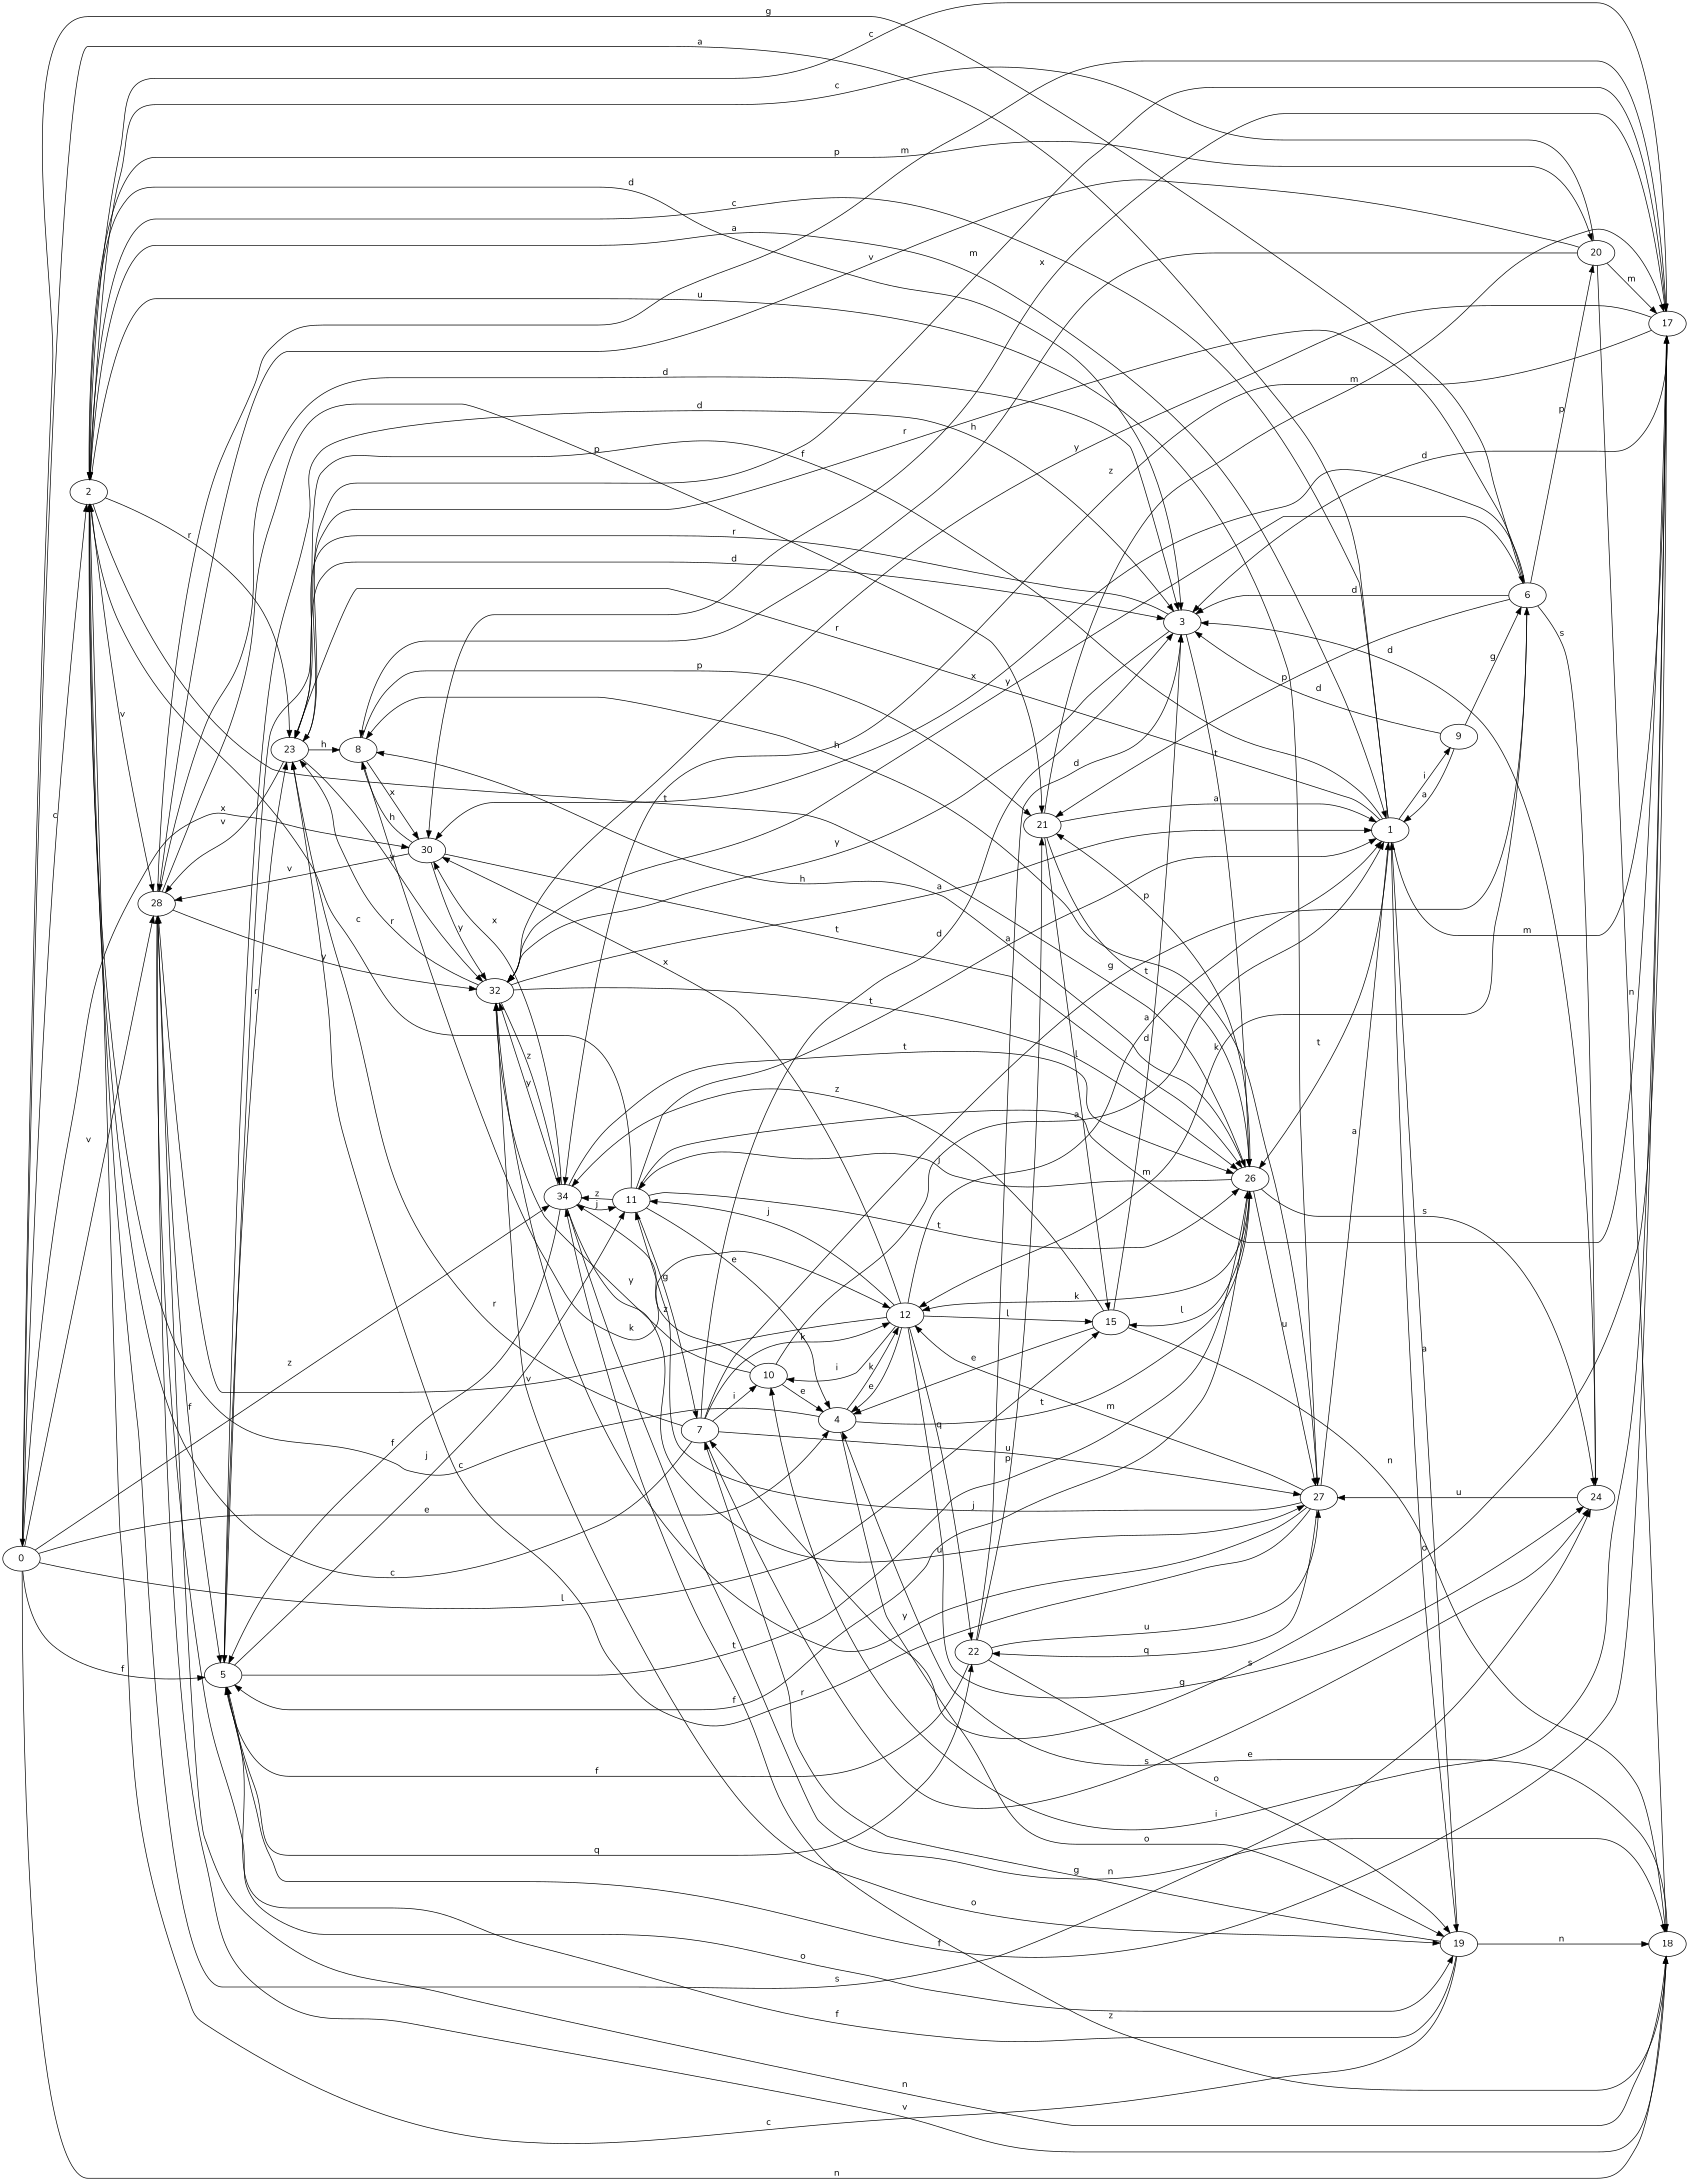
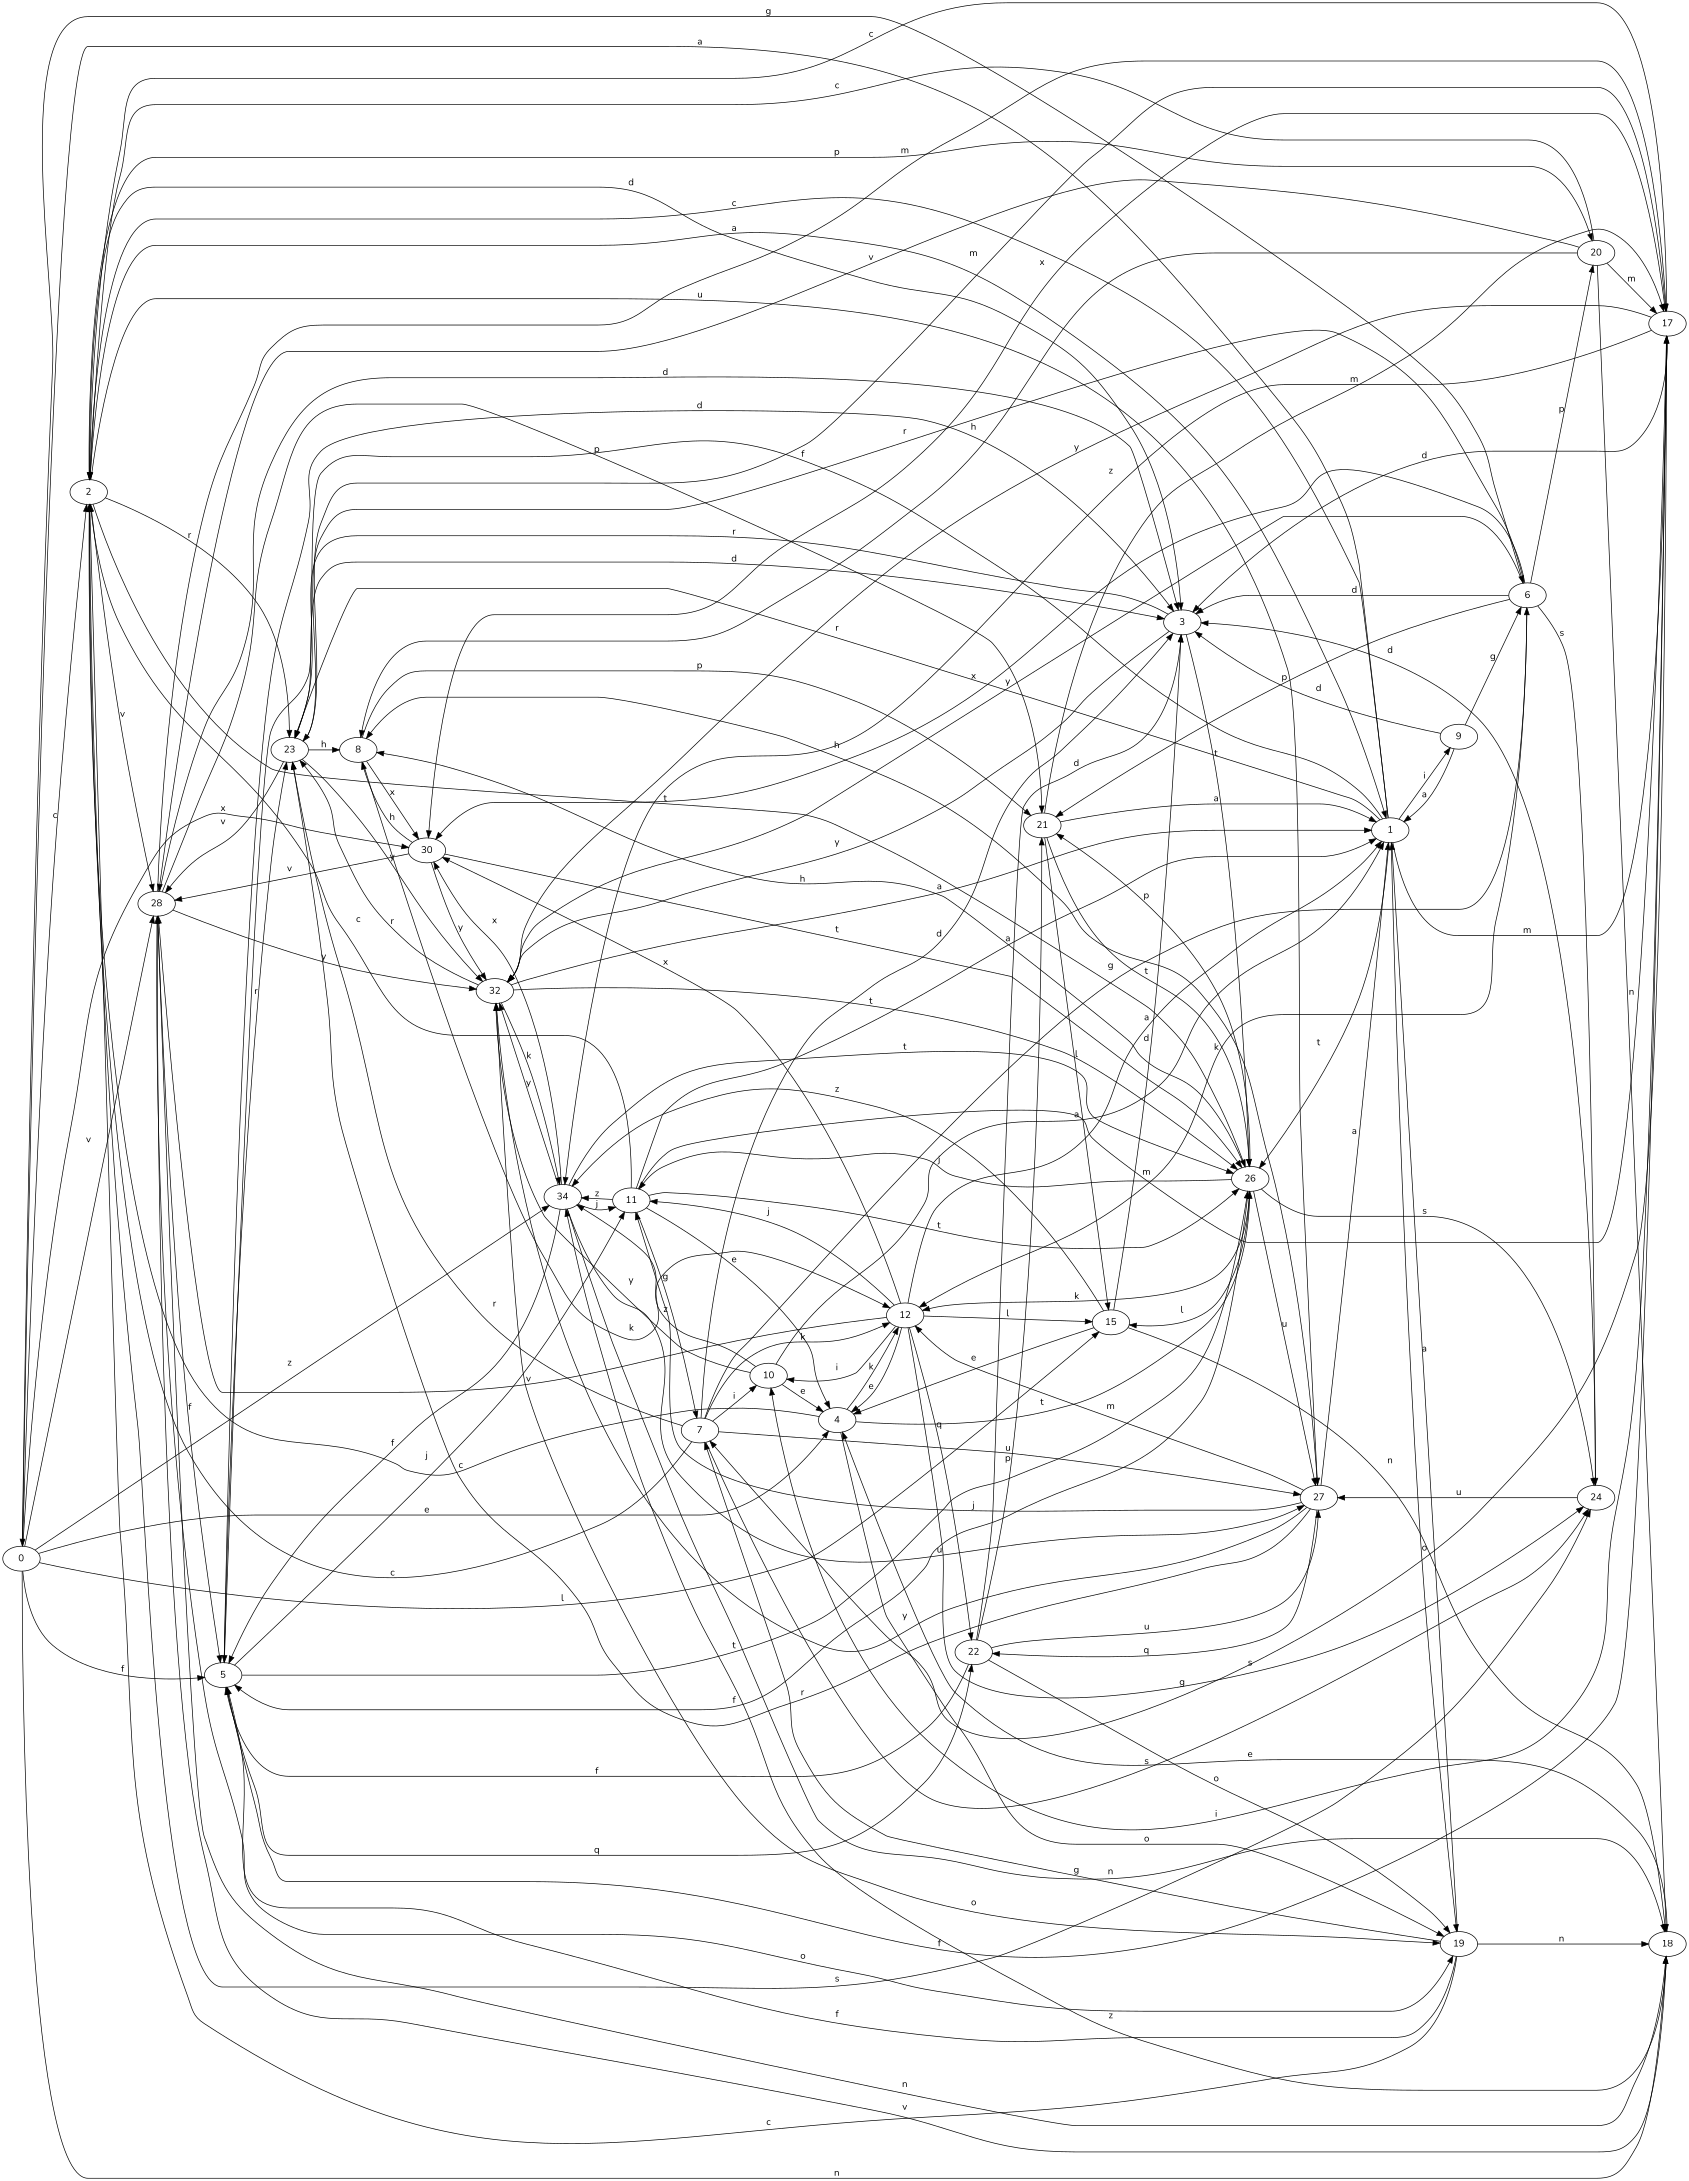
edge "32" -> "34": label "z" -> "k"
